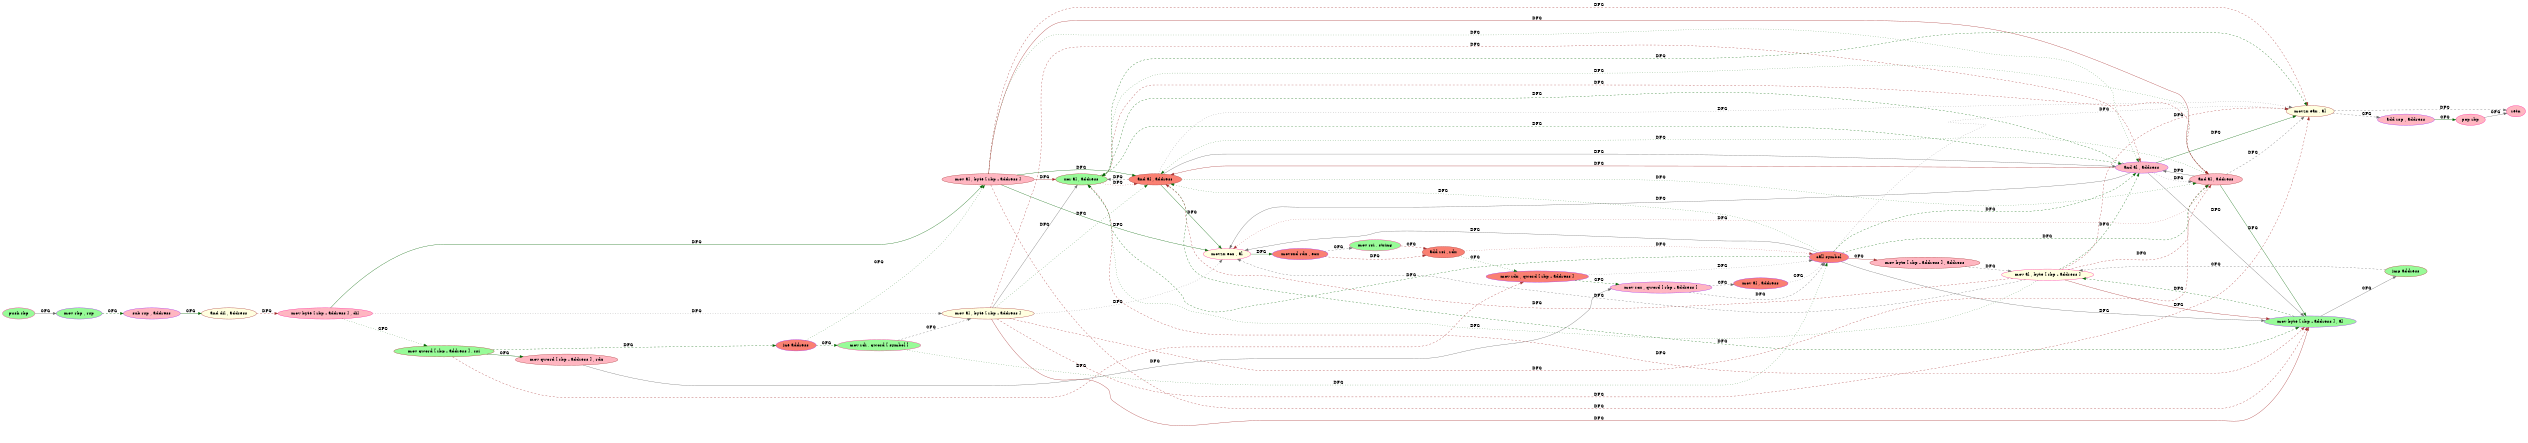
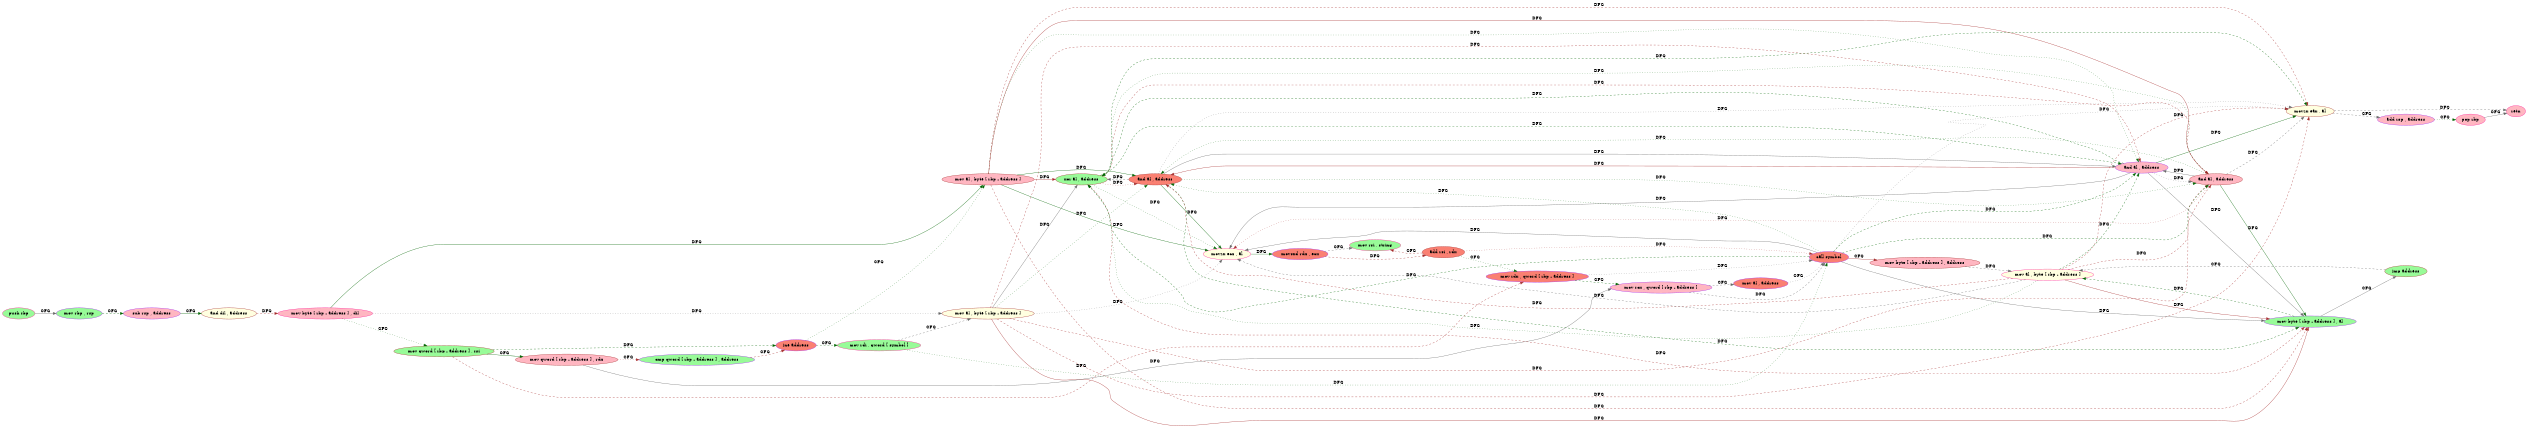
edge "add rsp , address" -> "pop rbp": style solid -> dotted
edge "xor al , address" -> "movzx ecx , al": added, label "DFG"
edge "mov rsi , string" -> "add rsi , rdx": reversed
node "cmp qword [ rbp - address ] , address": added
